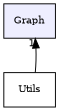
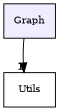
edge "Utils" -> "Graph": reversed
